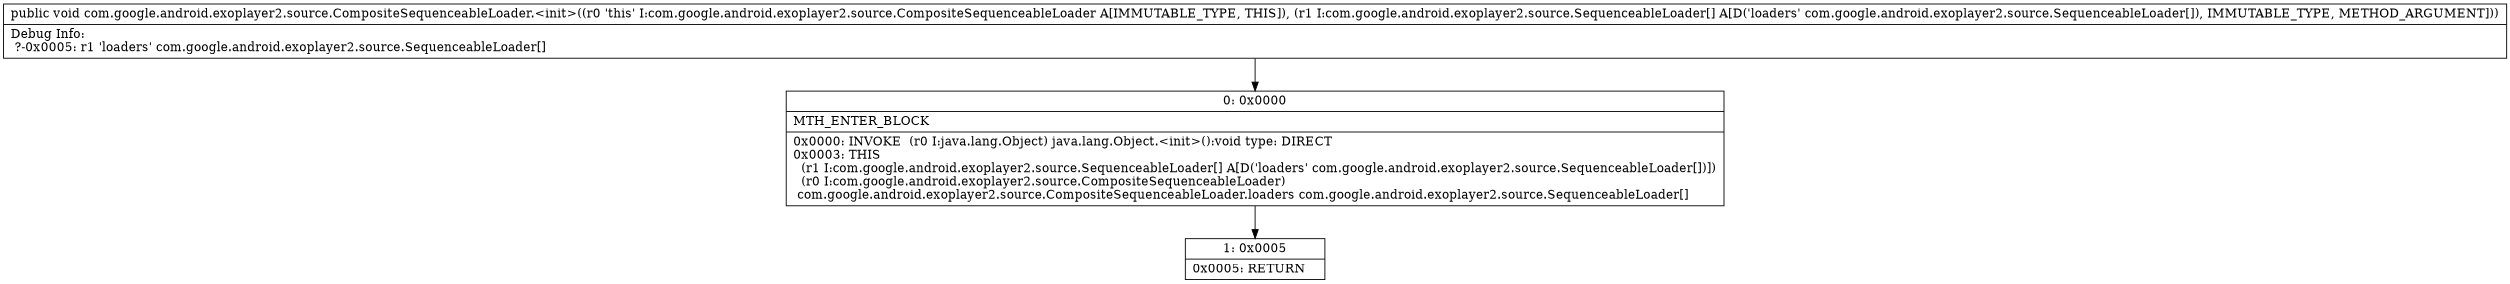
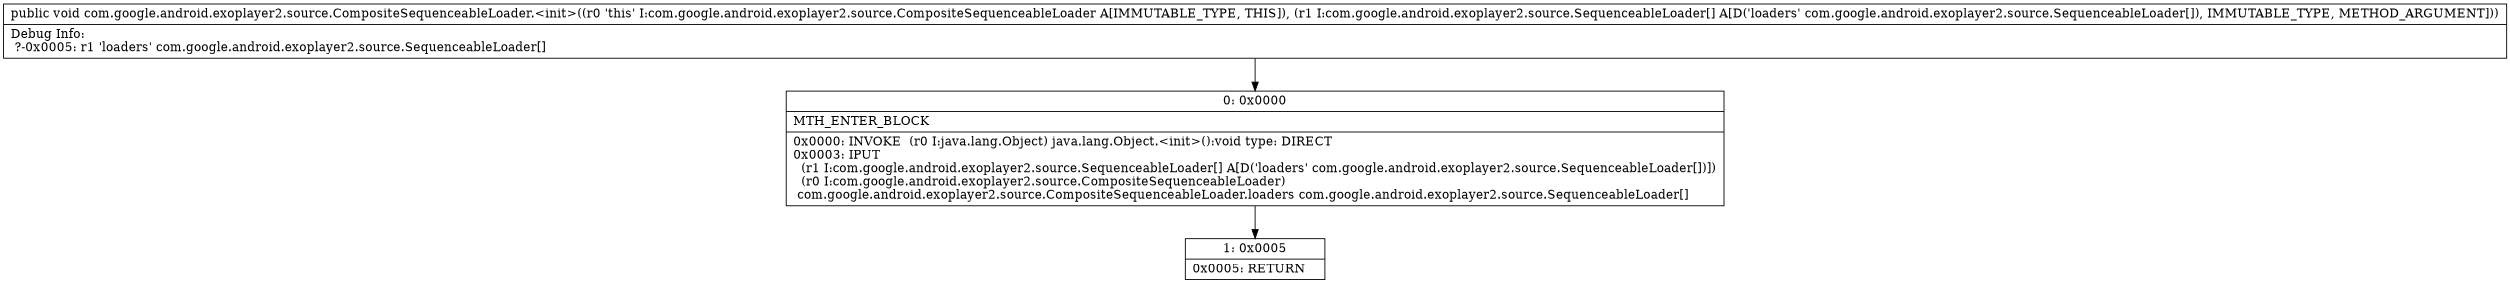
node "0: 0x0000": text "0x0003: THIS" -> "0x0003: IPUT"
